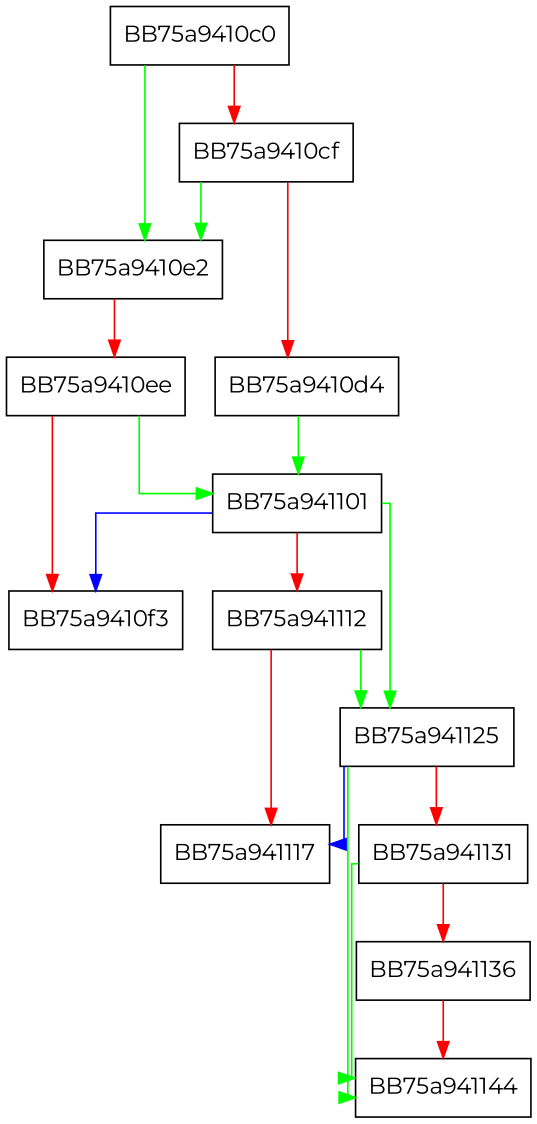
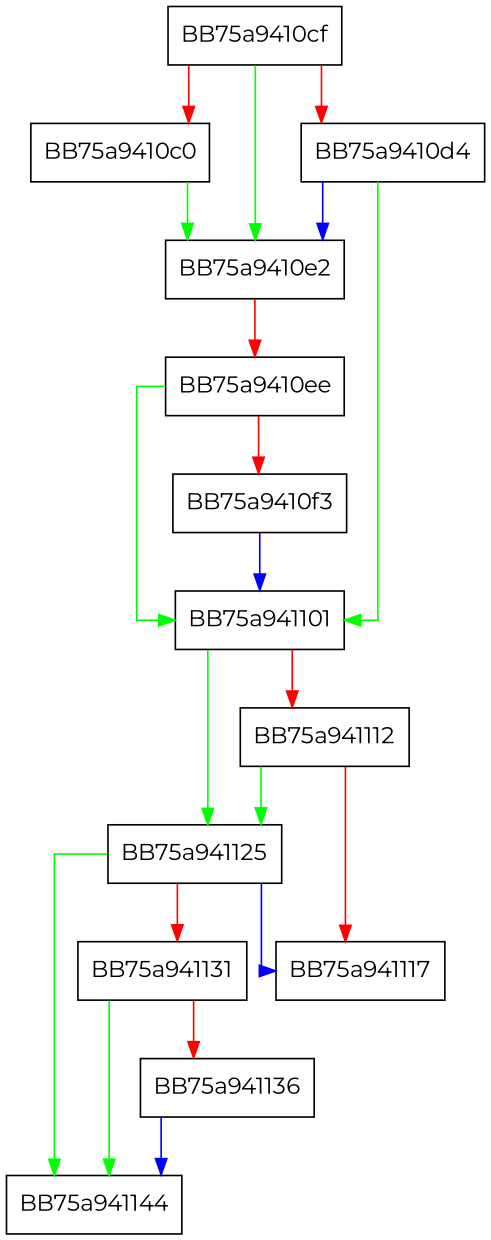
edge "BB75a9410c0" -> "BB75a9410cf": reversed
edge "BB75a9410d4" -> "BB75a9410e2": added
edge "BB75a941101" -> "BB75a9410f3": reversed
edge "BB75a941136" -> "BB75a941144": color red -> blue
